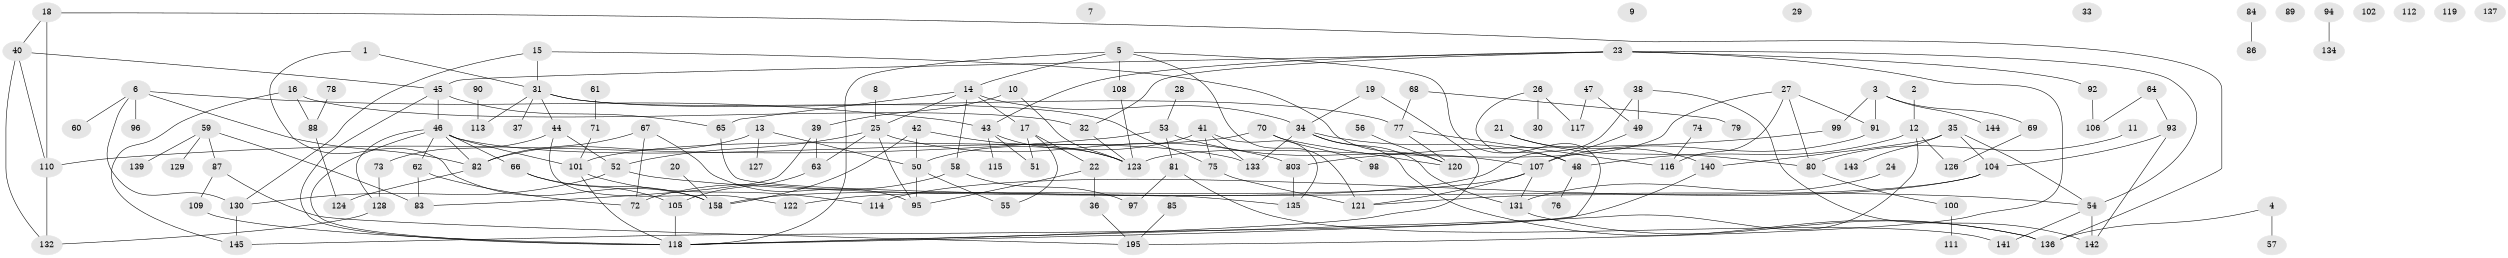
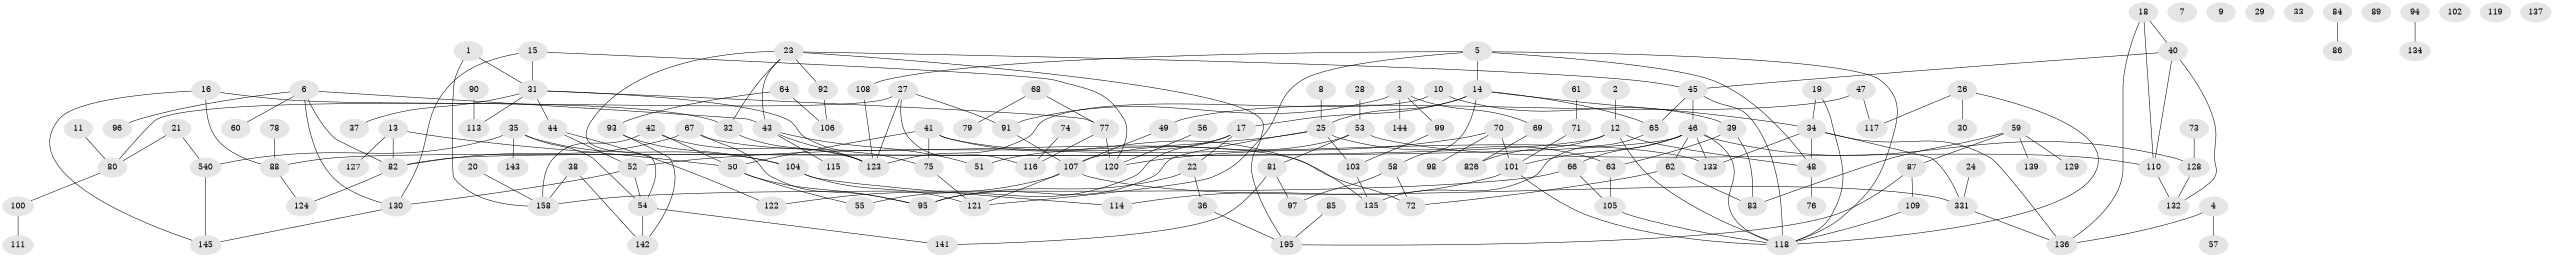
node "112": removed
edge "38" -- "49": removed
edge "44" -- "73": removed
edge "12" -- "88": added
node "803": label "803" -> "103"
node "140": label "140" -> "540"
node "126": label "126" -> "826"
node "131": label "131" -> "331"
